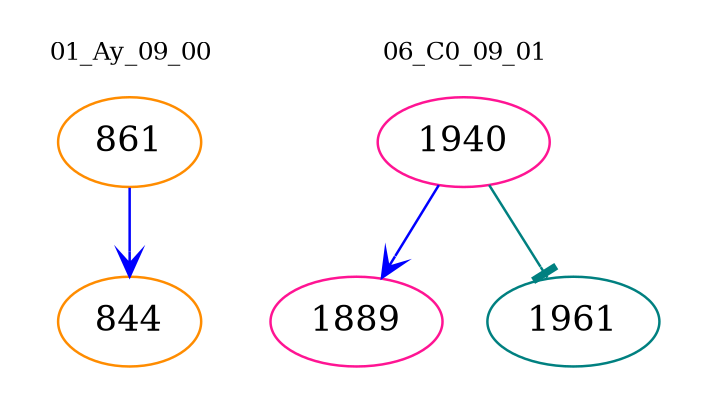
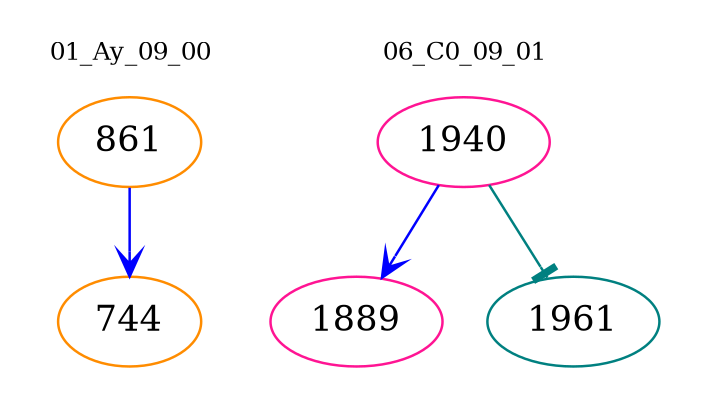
node "844": label "844" -> "744"
